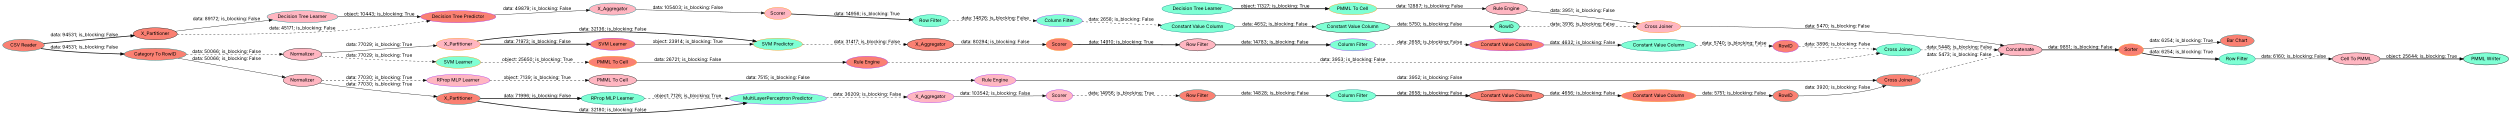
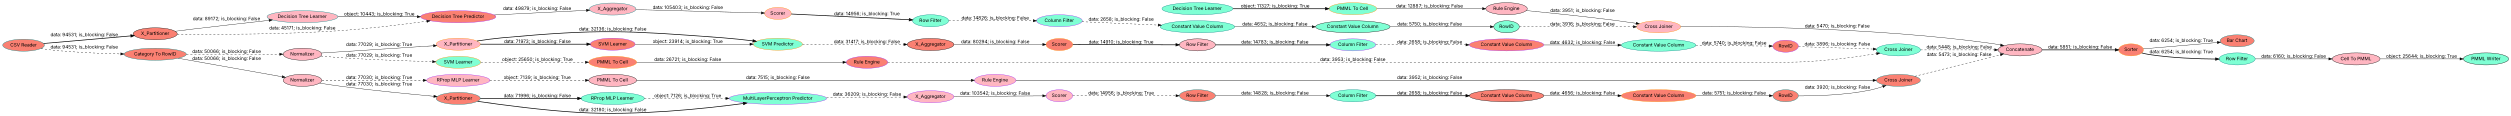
edge "Concatenate" -> "Sorter": label "data: 9851; is_blocking: False" -> "data: 5851; is_blocking: False"
edge "CSV Reader" -> "Category To RowID": style bold -> dashed
edge "Cell To PMML" -> "PMML Writer": style bold -> solid
